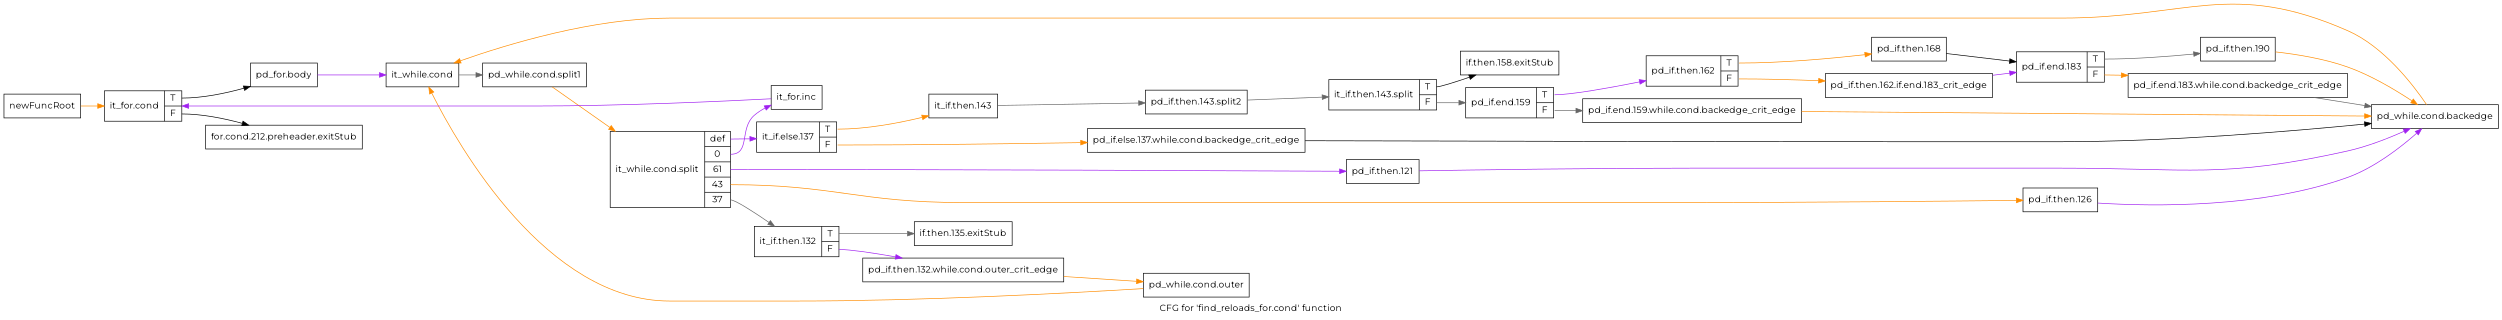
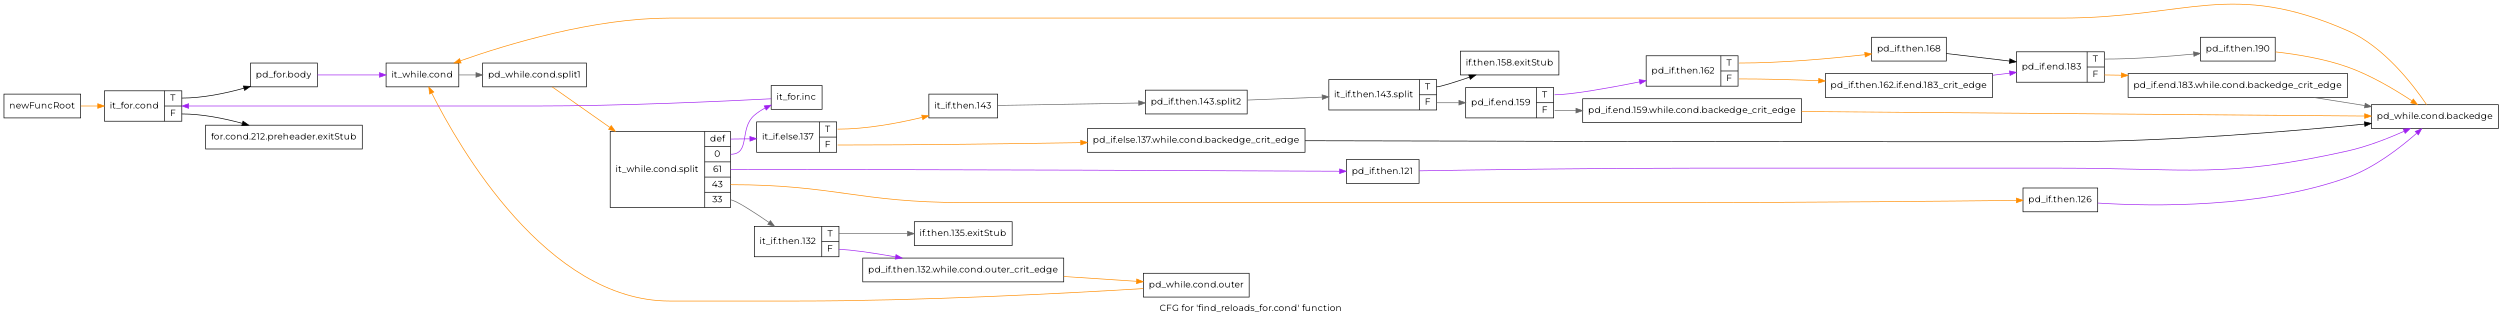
node "it_while.cond.split": text "37" -> "33"
